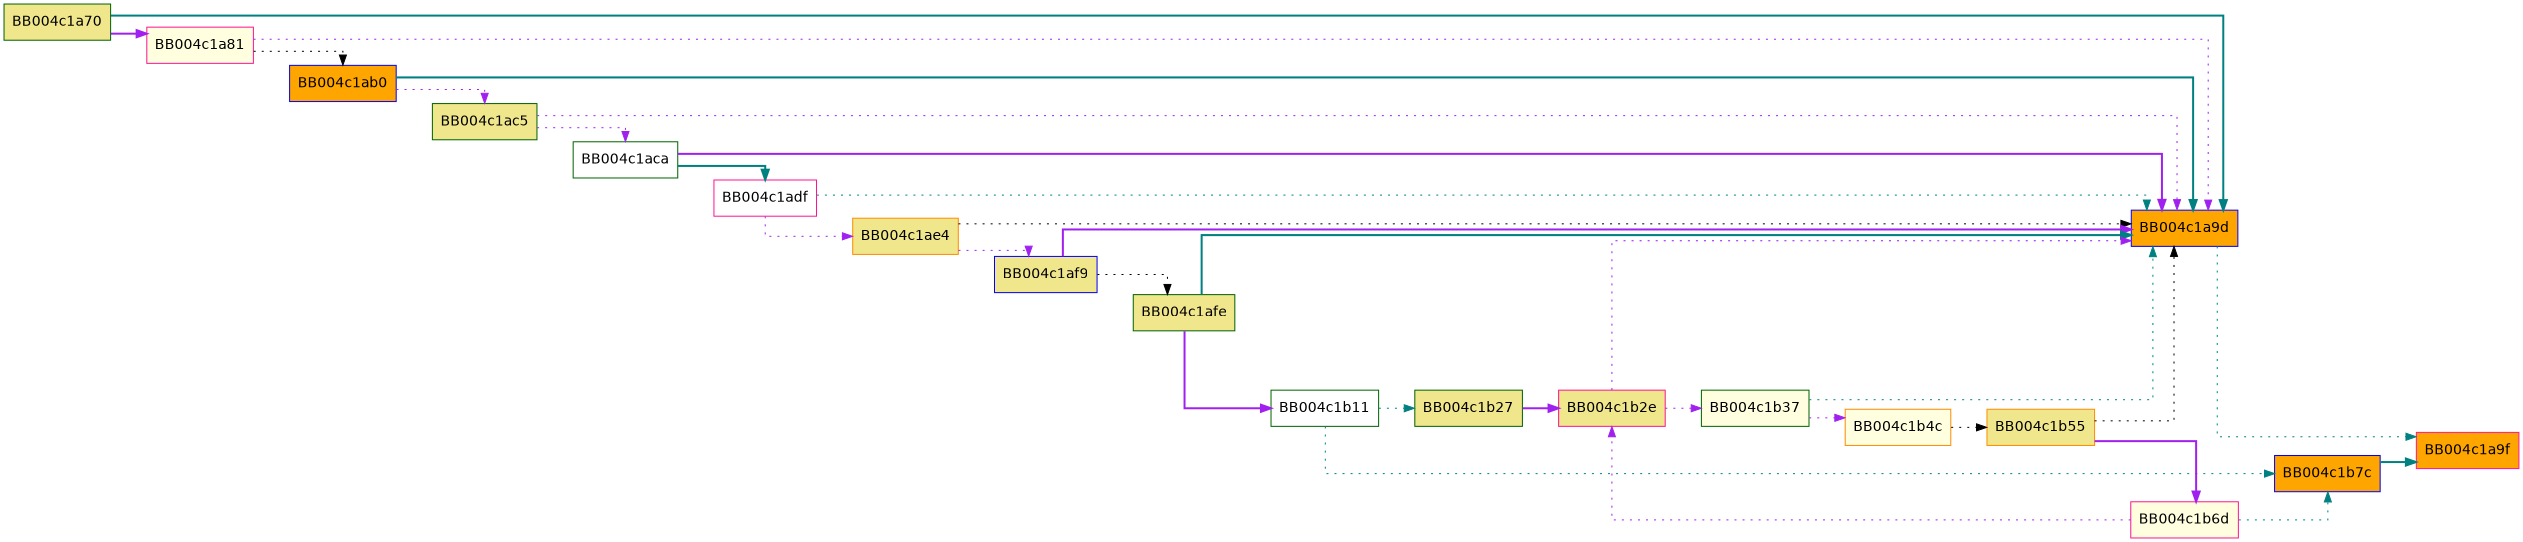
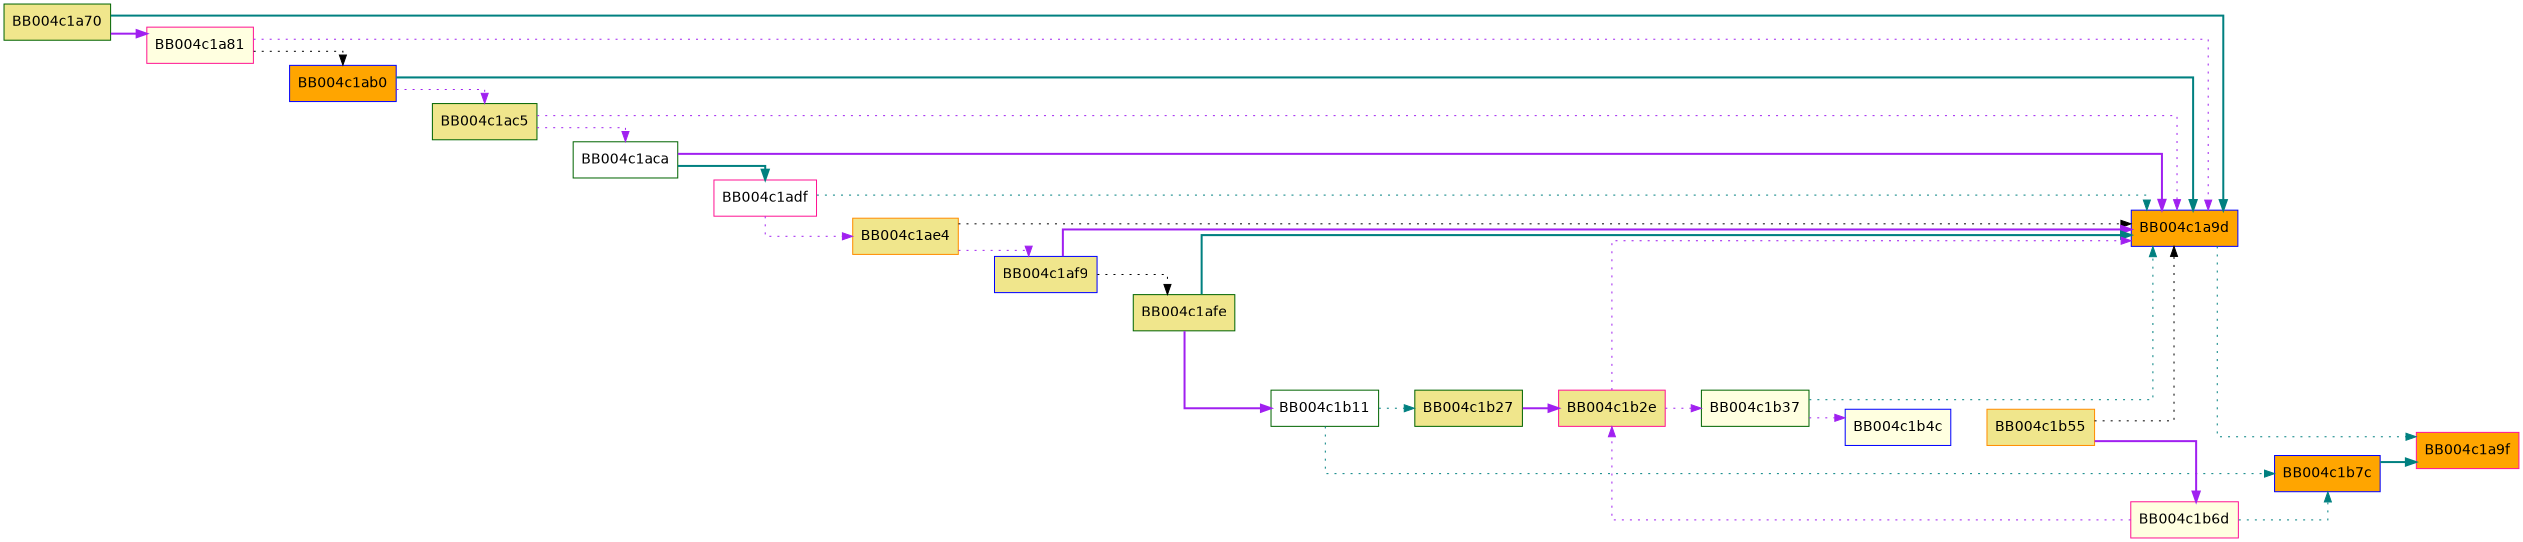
node "BB004c1b4c": color darkorange -> blue
edge "BB004c1b4c" -> "BB004c1b55": removed
